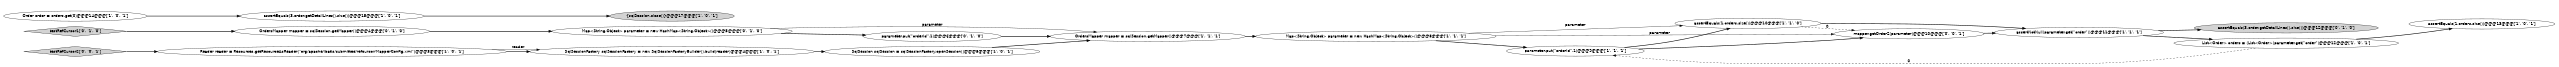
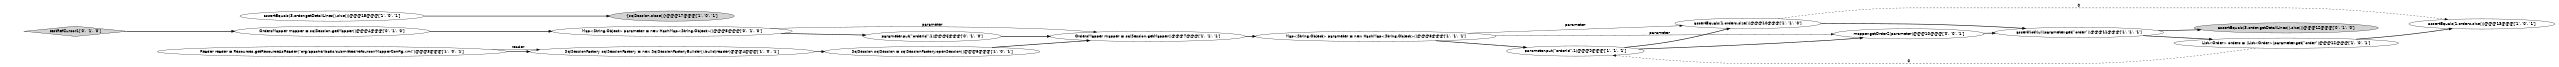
node "Order order = orders.get(0)@@@14@@@['1', '0', '1']": removed
edge "assertEquals(1,orders.size())@@@10@@@['1', '1', '0']" -> "mapper.getOrder2(parameter)@@@10@@@['0', '0', '1']": now "assertEquals(1,orders.size())@@@10@@@['1', '1', '0']" -> "assertEquals(1,orders.size())@@@13@@@['1', '0', '1']"
node "testRefCursor2['0', '0', '1']": removed
